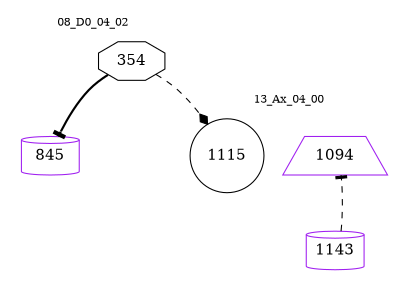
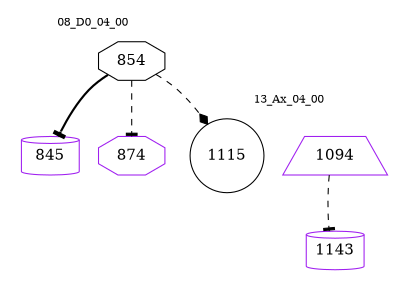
cluster "08_D0_04_02": label "08_D0_04_02" -> "08_D0_04_00"
node "354": label "354" -> "854"
node "874": added
edge "1143" -> "1094": reversed
